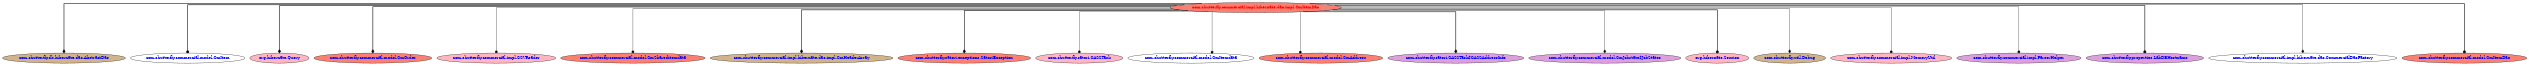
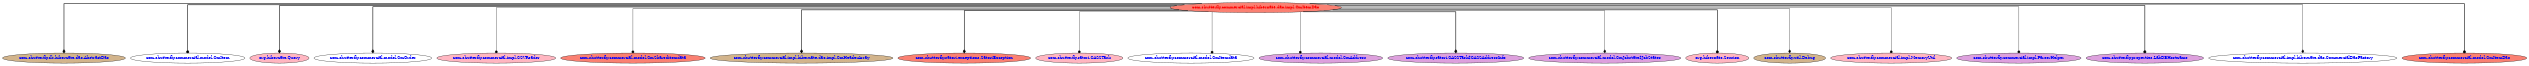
node "com.shutterfly.commercial.model.CmOrder": fillcolor salmon -> white
node "com.shutterfly.commercial.model.CmAddress": fillcolor salmon -> plum
